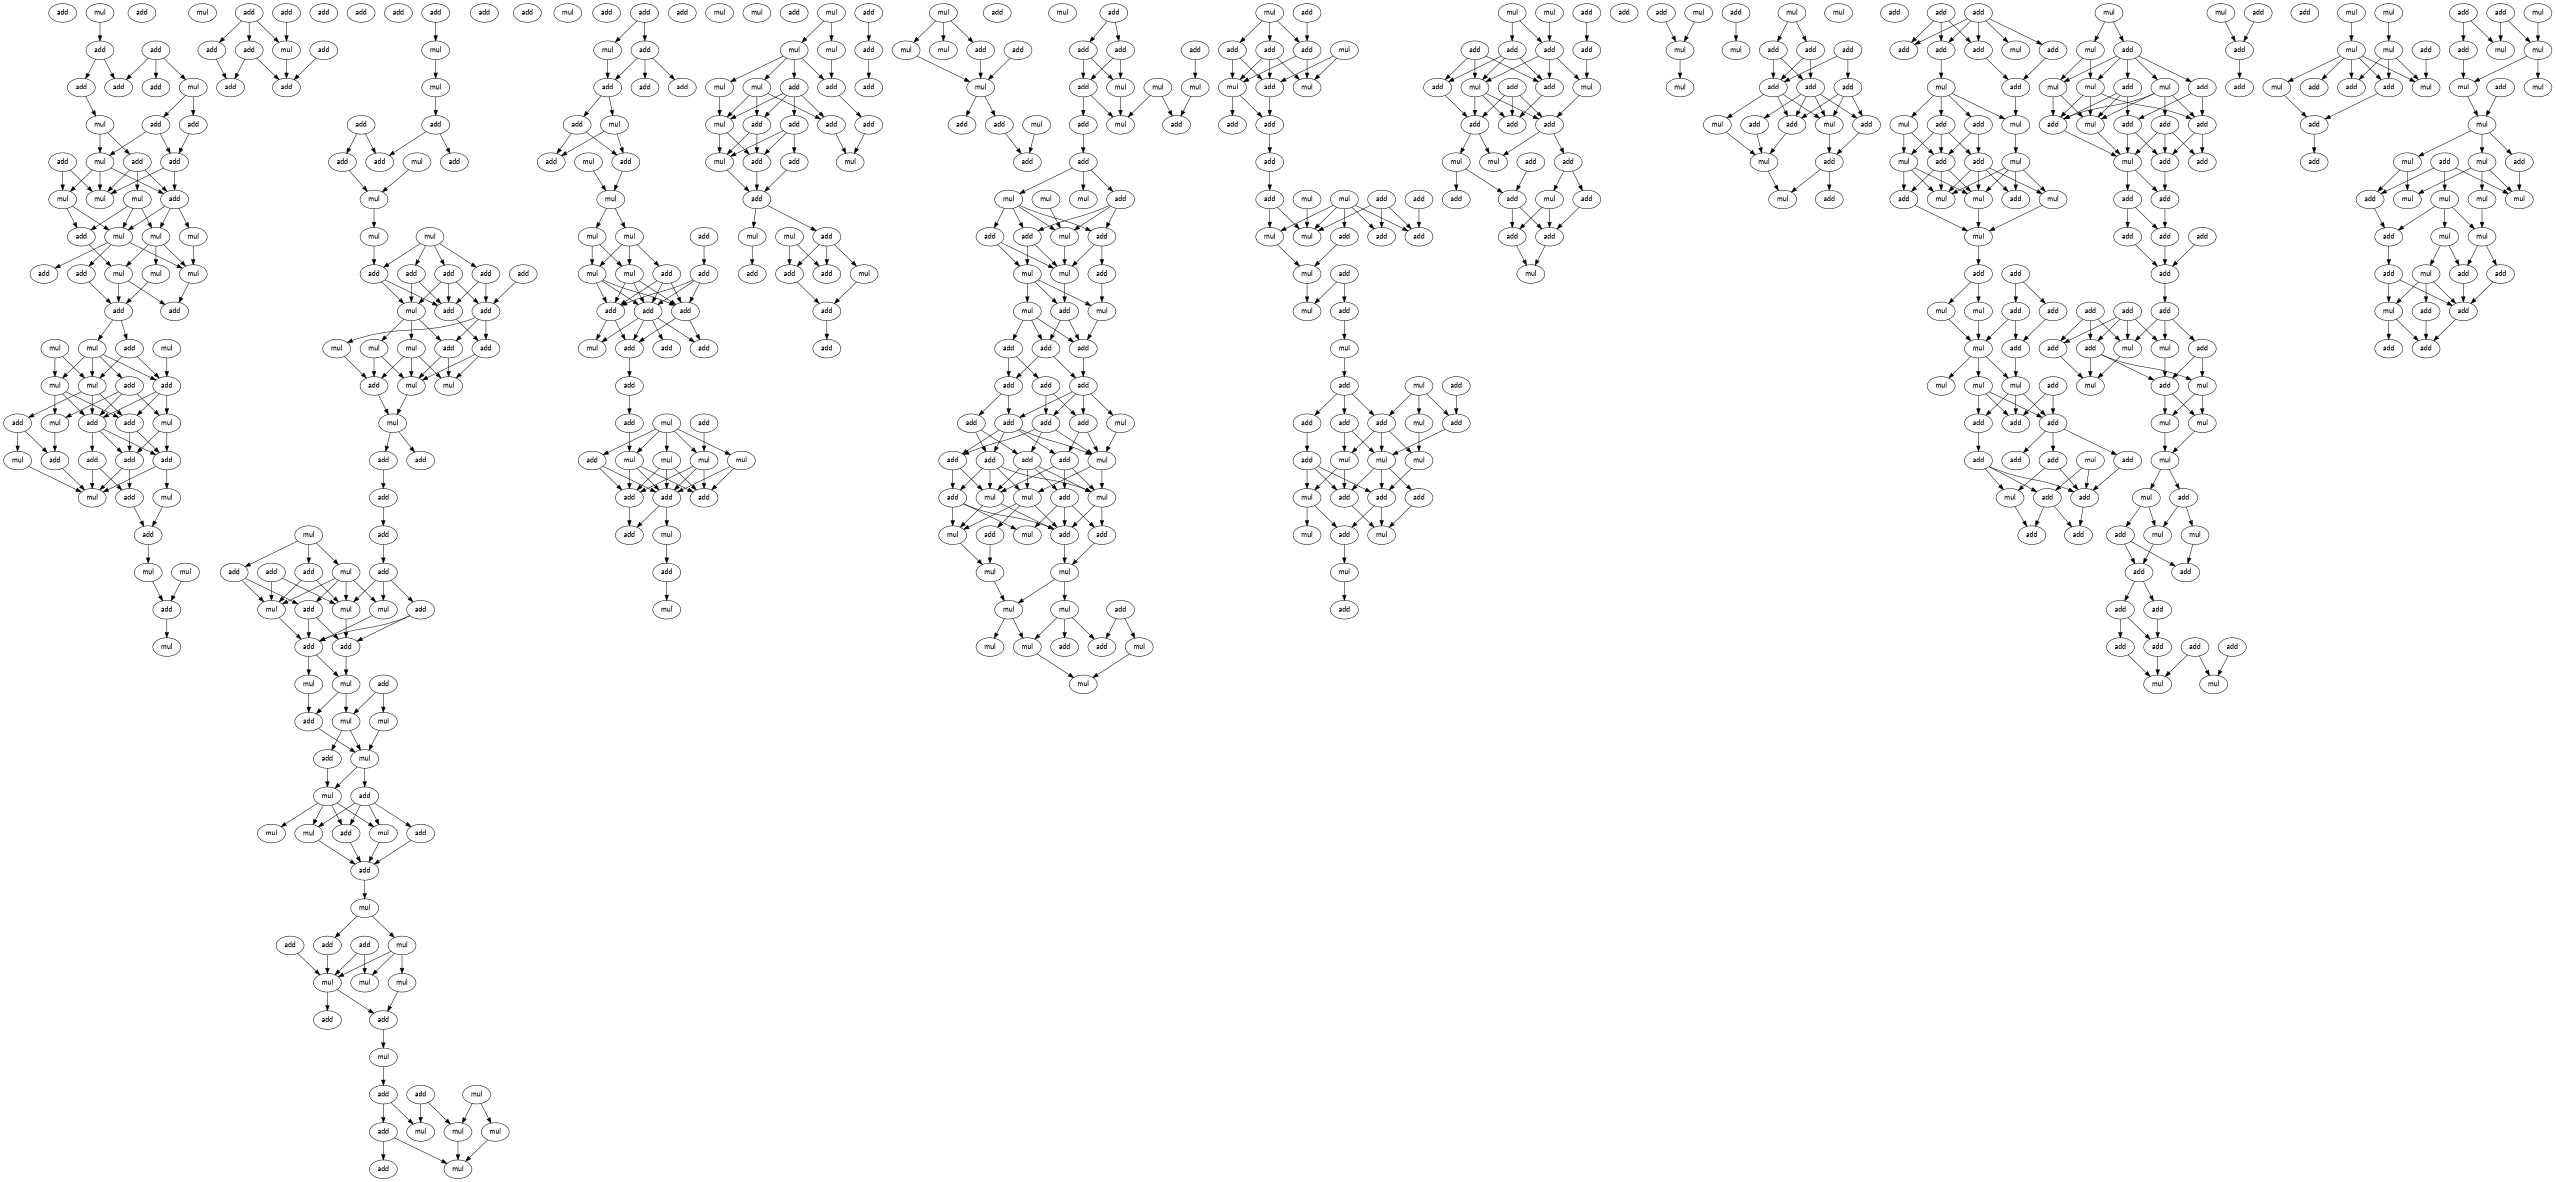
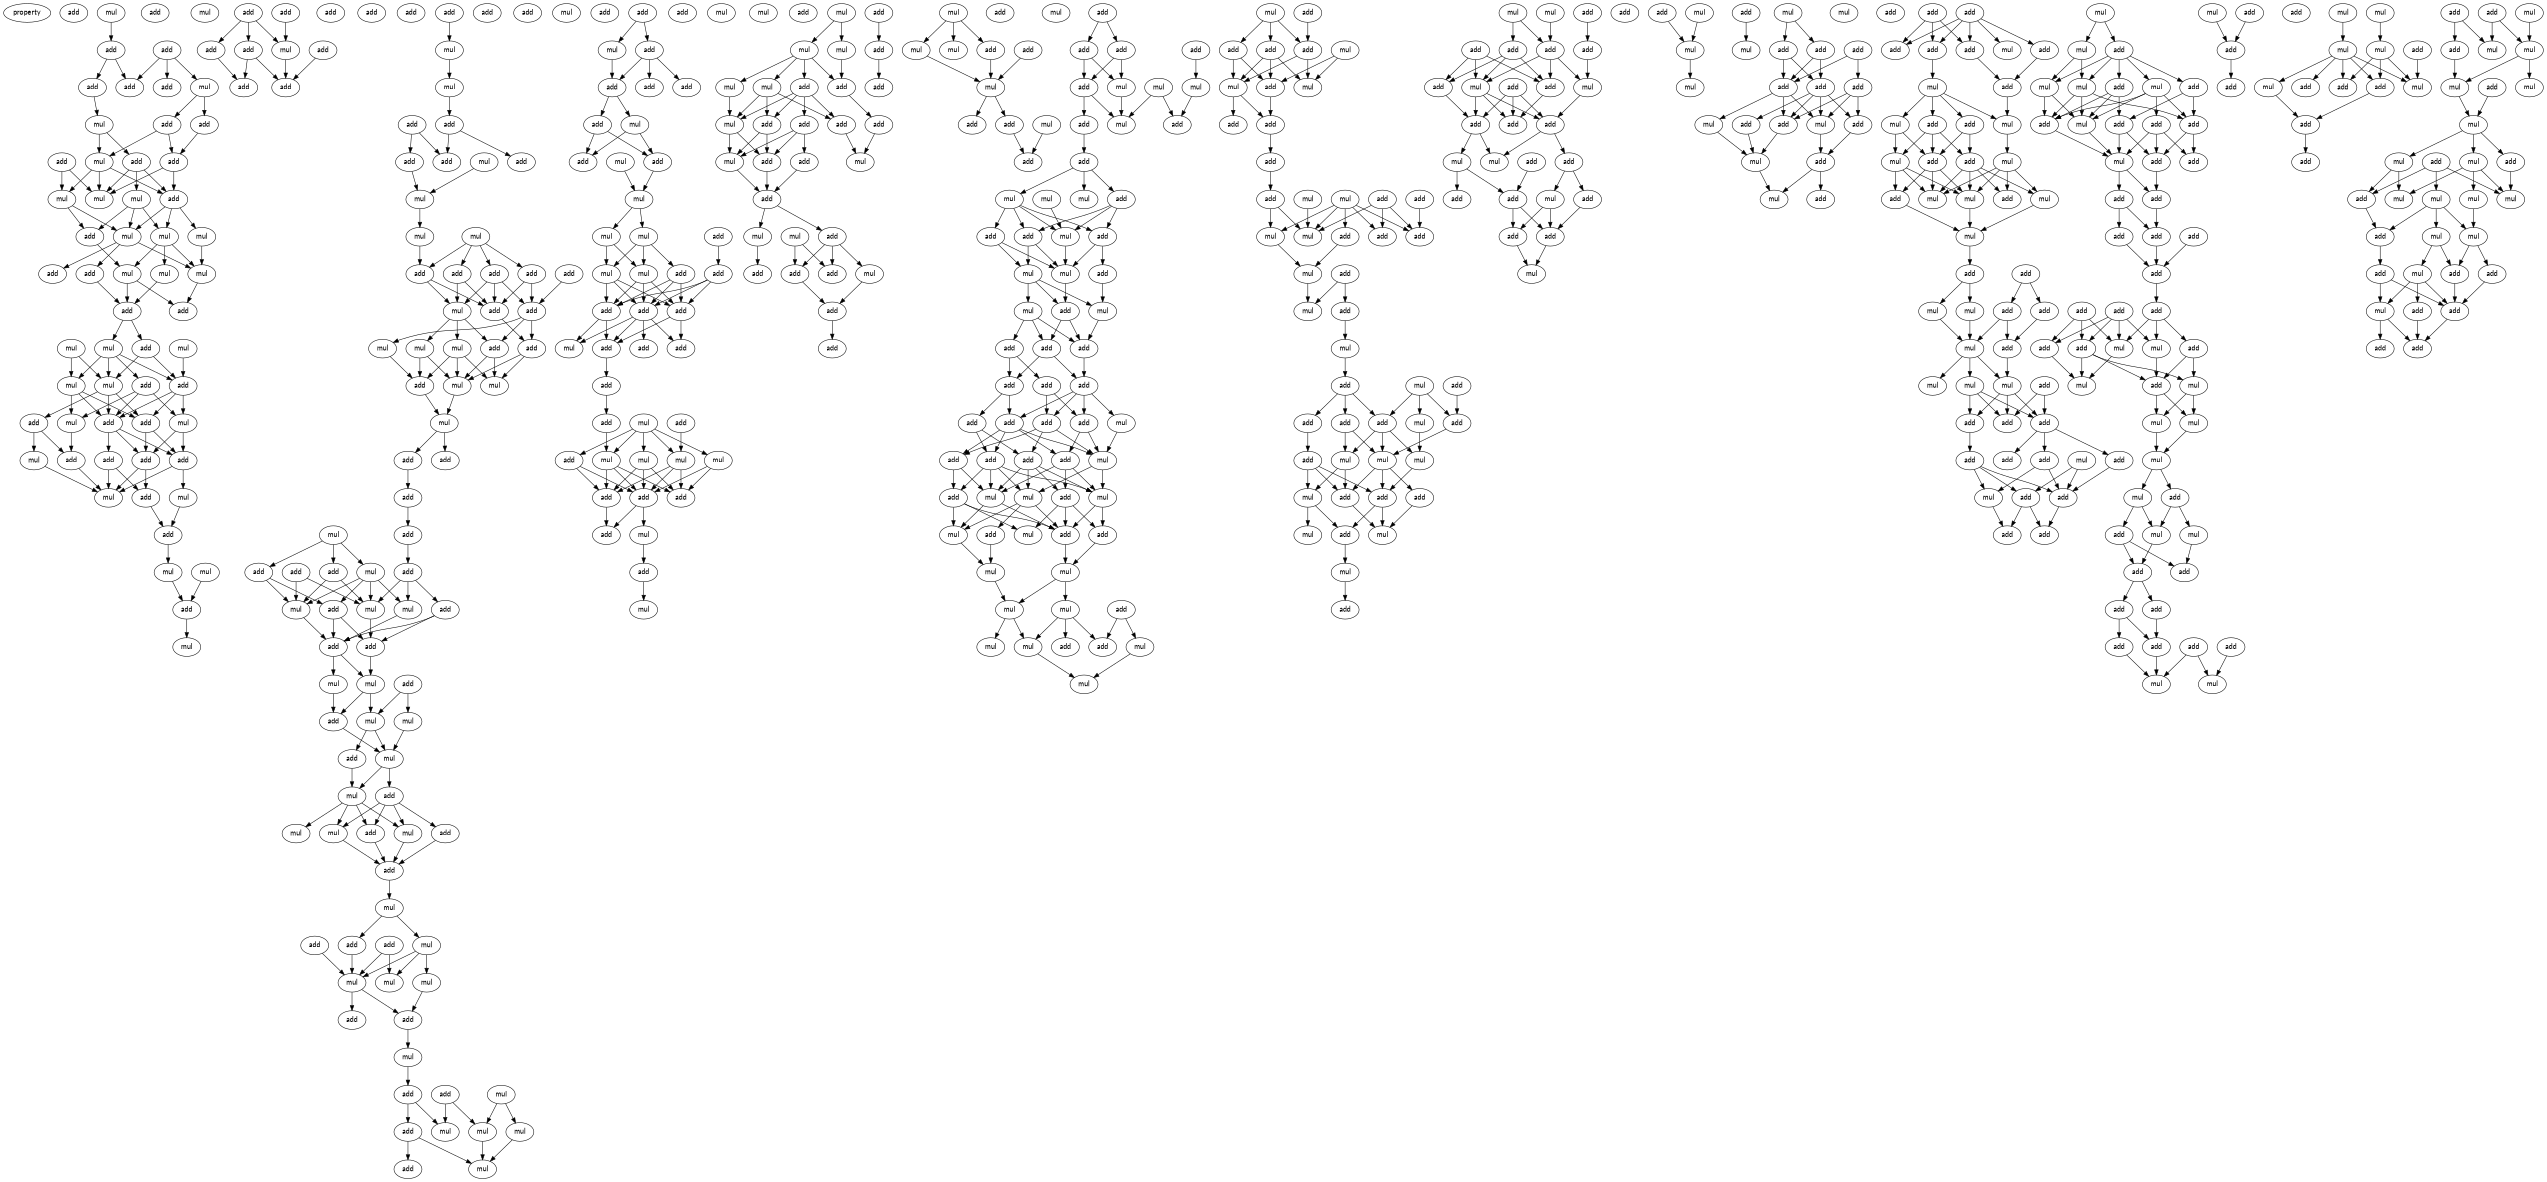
node "property": added
